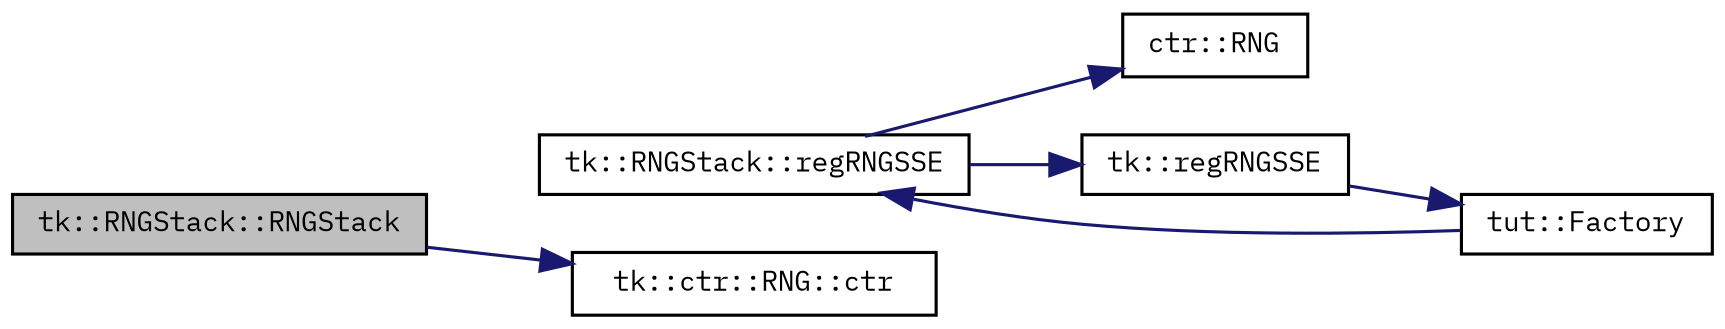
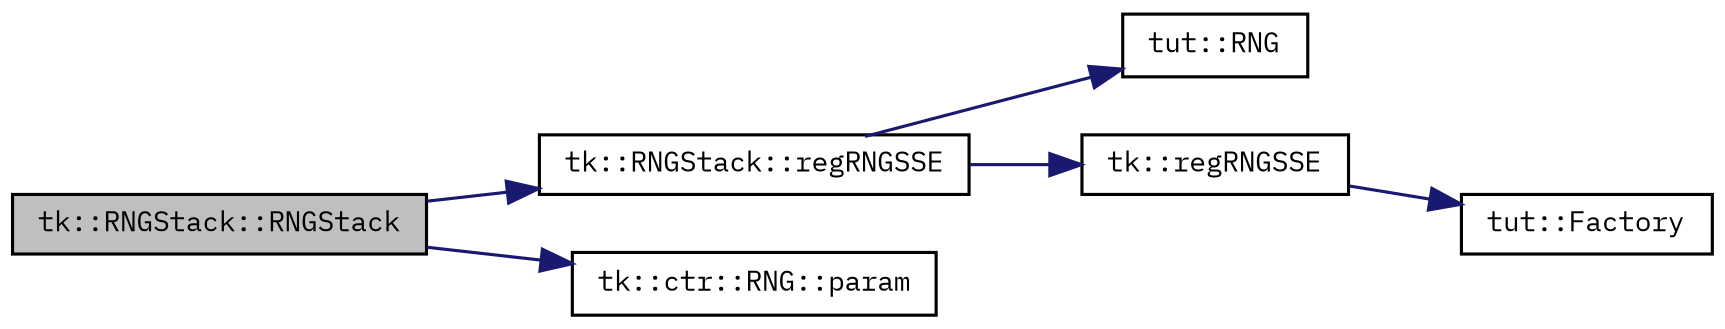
node "ctr::RNG": label "ctr::RNG" -> "tut::RNG"
edge "tut::Factory" -> "tk::RNGStack::regRNGSSE": now "tk::RNGStack::RNGStack" -> "tk::RNGStack::regRNGSSE"
node "tk::ctr::RNG::ctr": label "tk::ctr::RNG::ctr" -> "tk::ctr::RNG::param"
